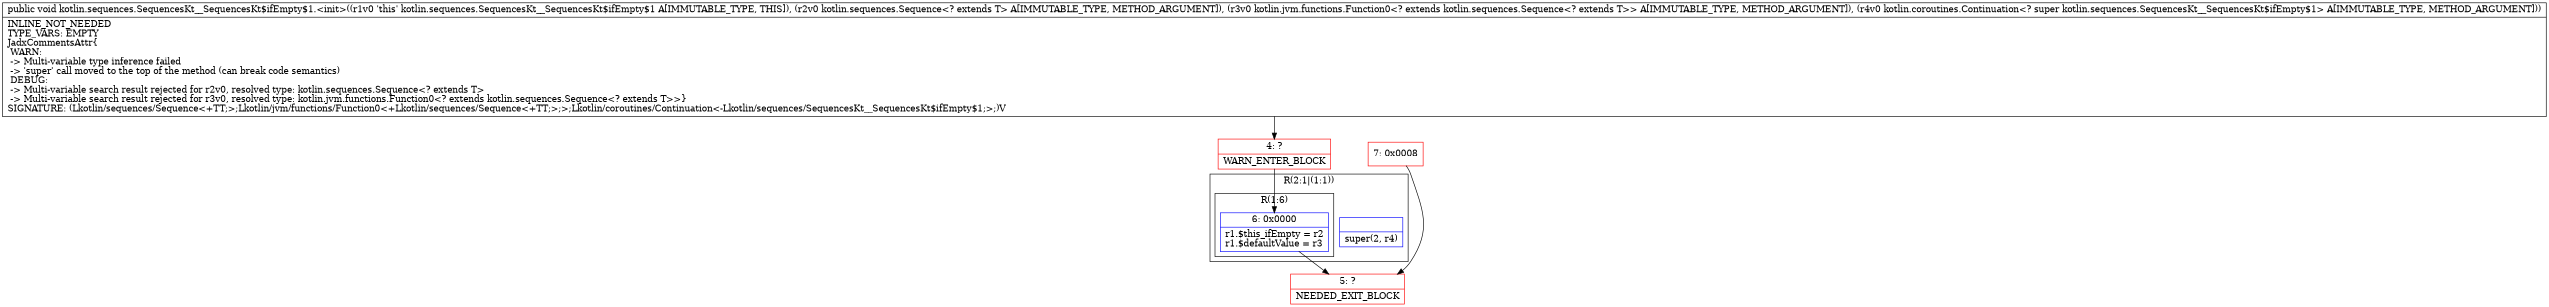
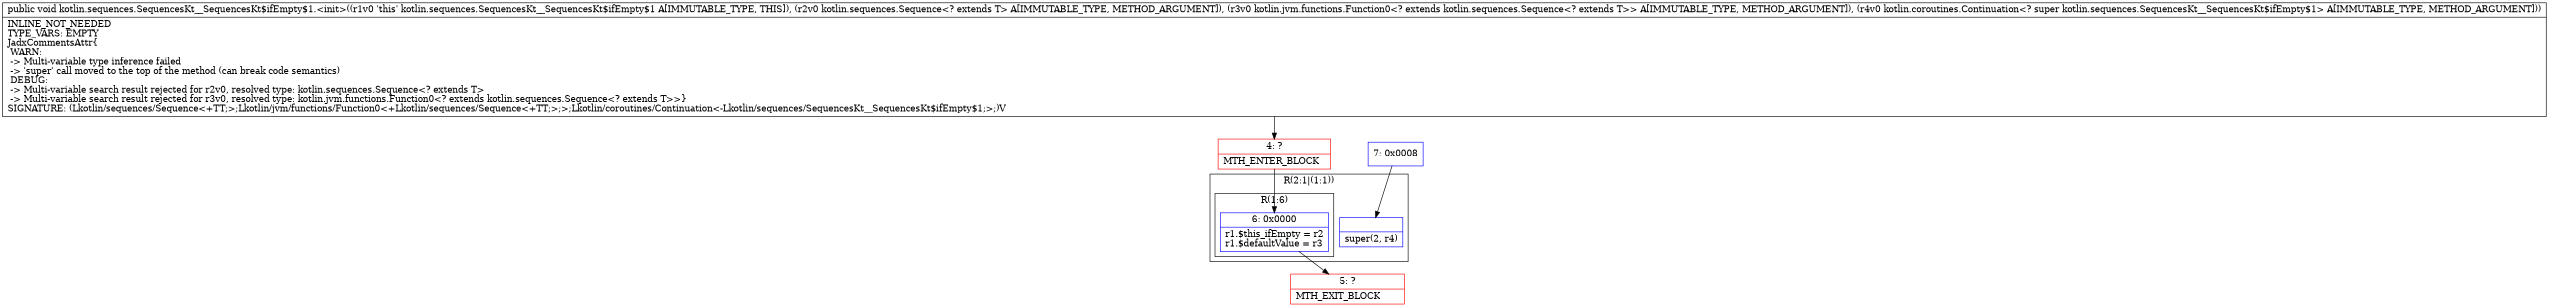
node "7: 0x0008": color red -> blue
node "4: ?": text "WARN_ENTER_BLOCK" -> "MTH_ENTER_BLOCK"
edge "7: 0x0008" -> "5: ?": now "7: 0x0008" -> "super(2, r4)"
node "5: ?": text "NEEDED_EXIT_BLOCK" -> "MTH_EXIT_BLOCK"
